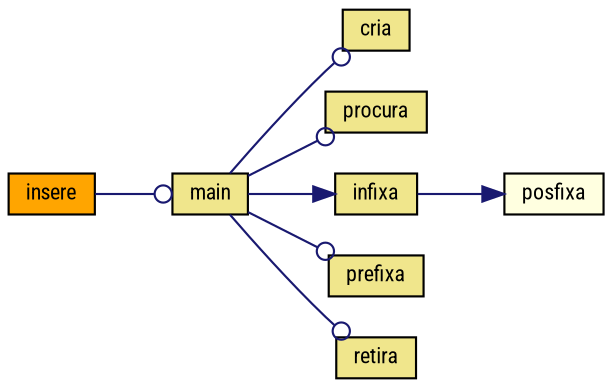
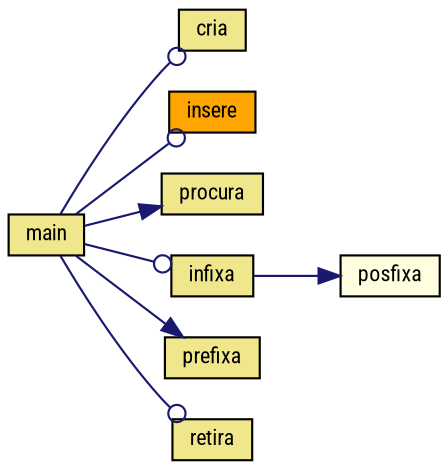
edge "main" -> "procura": arrowhead odot -> normal
edge "insere" -> "main": reversed
edge "main" -> "infixa": arrowhead normal -> odot
edge "main" -> "prefixa": arrowhead odot -> normal
